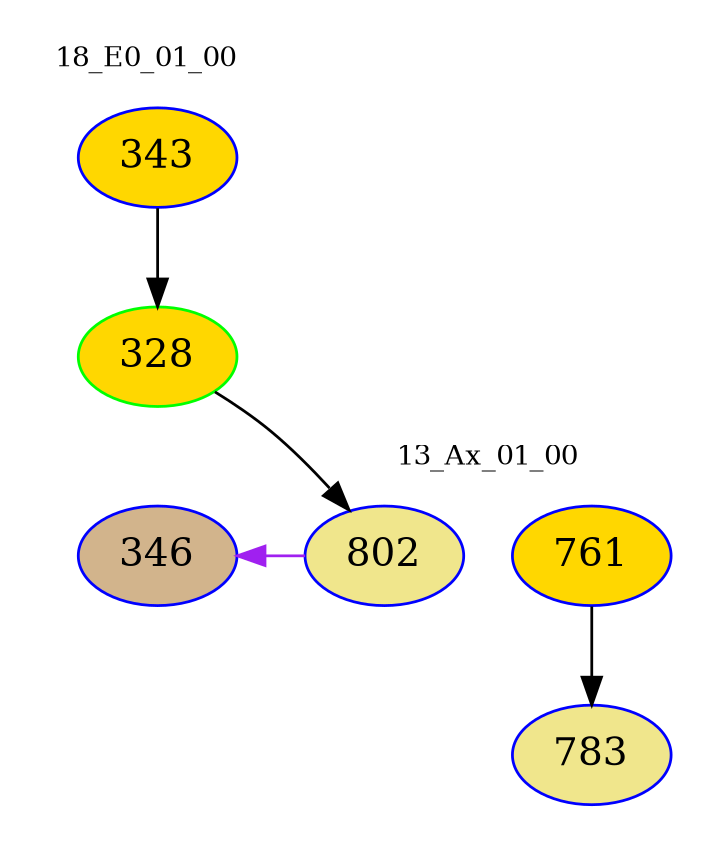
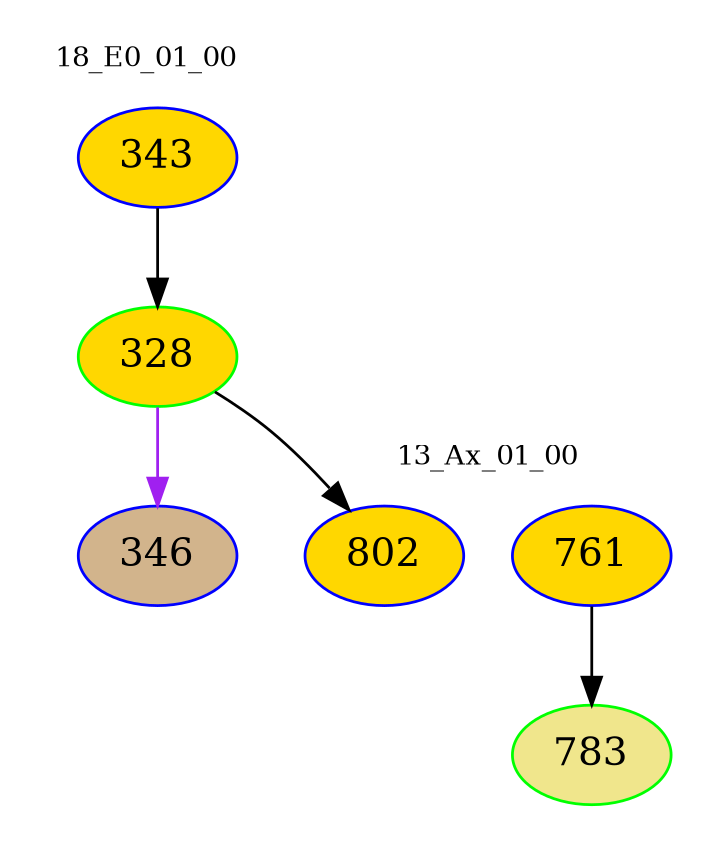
edge "802" -> "346": now "328" -> "346"
node "802": fillcolor khaki -> gold
node "783": color blue -> green
